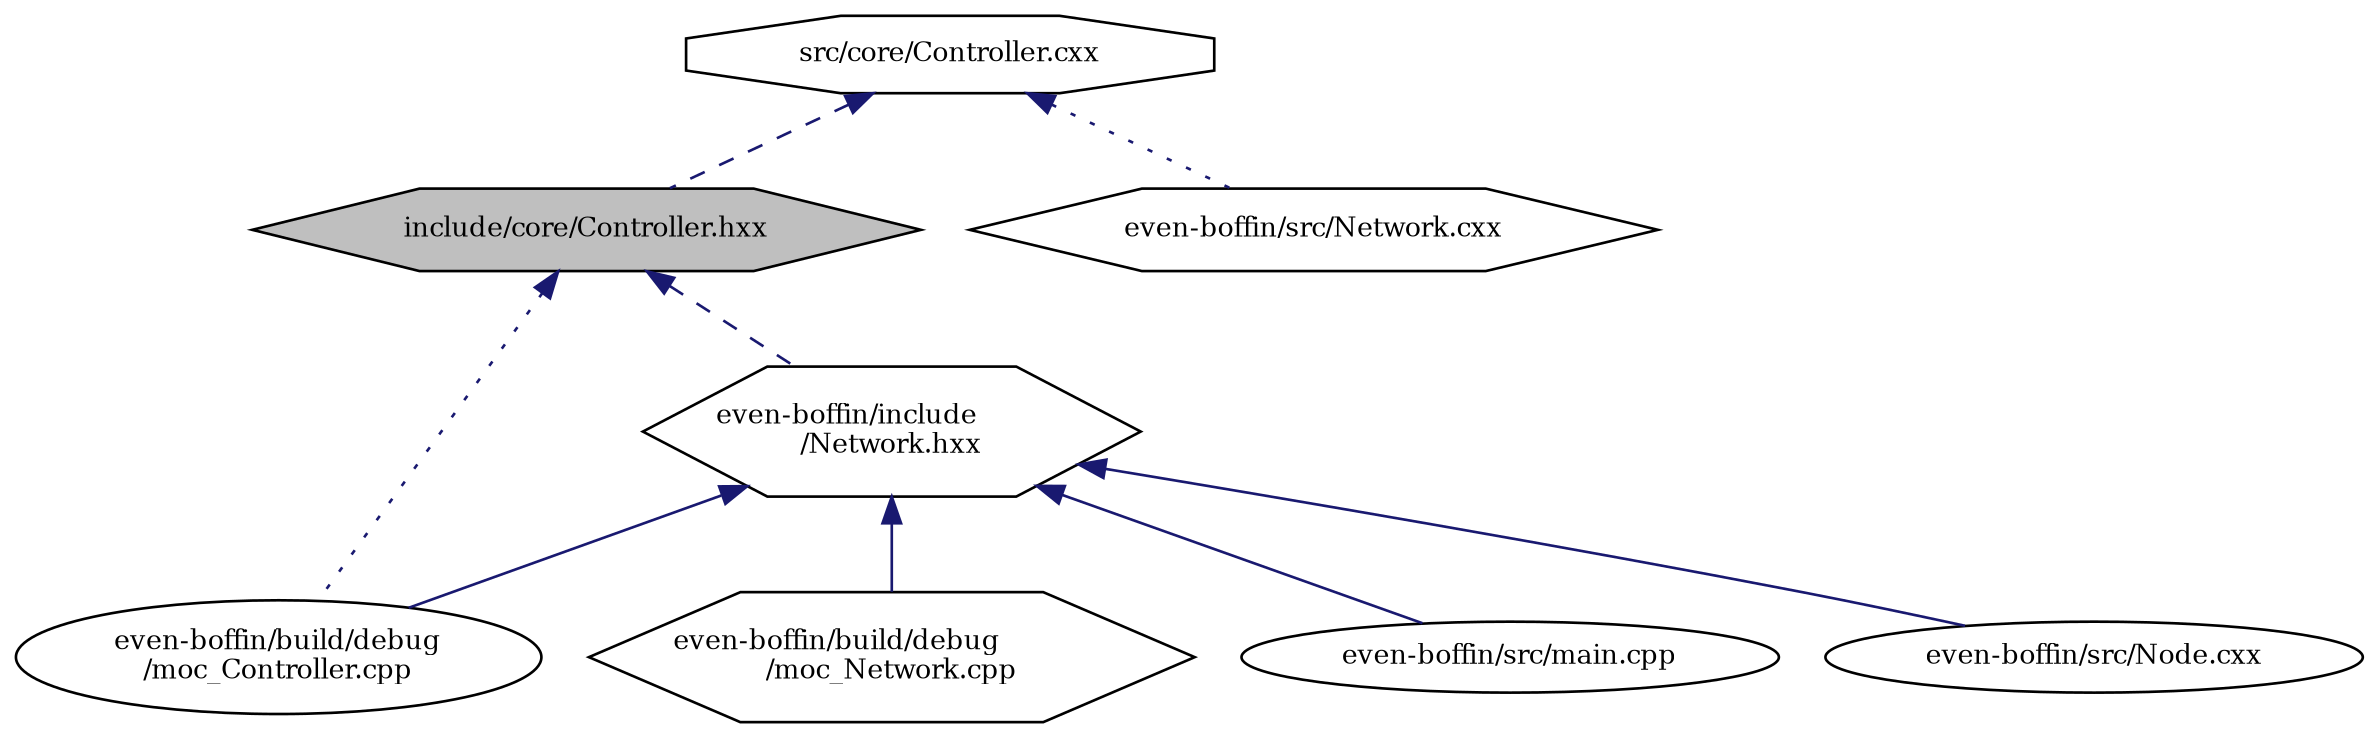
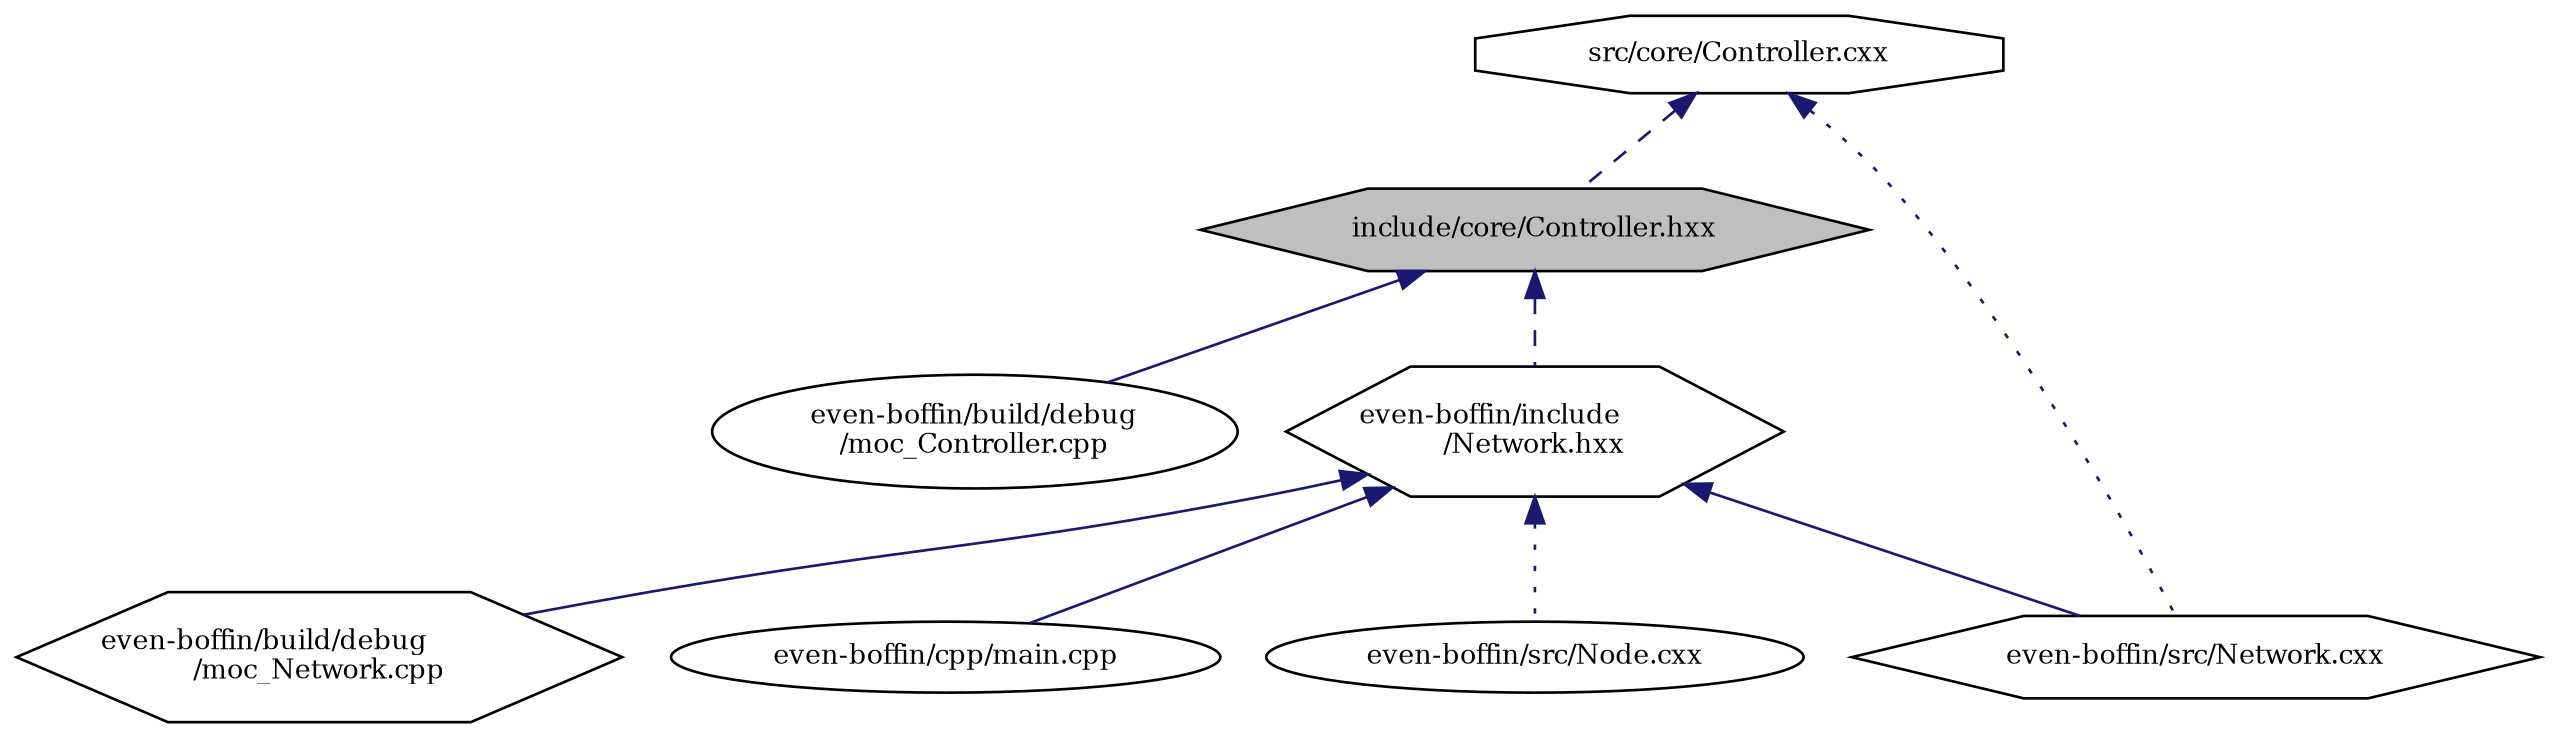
edge "even-boffin/build/debug /moc_Controller.cpp" -> "include/core/Controller.hxx": style dotted -> solid
edge "even-boffin/src/Node.cxx" -> "even-boffin/include /Network.hxx": style solid -> dotted
edge "even-boffin/build/debug /moc_Controller.cpp" -> "even-boffin/include /Network.hxx": now "even-boffin/src/Network.cxx" -> "even-boffin/include /Network.hxx"
node "even-boffin/src/main.cpp": label "even-boffin/src/main.cpp" -> "even-boffin/cpp/main.cpp"
